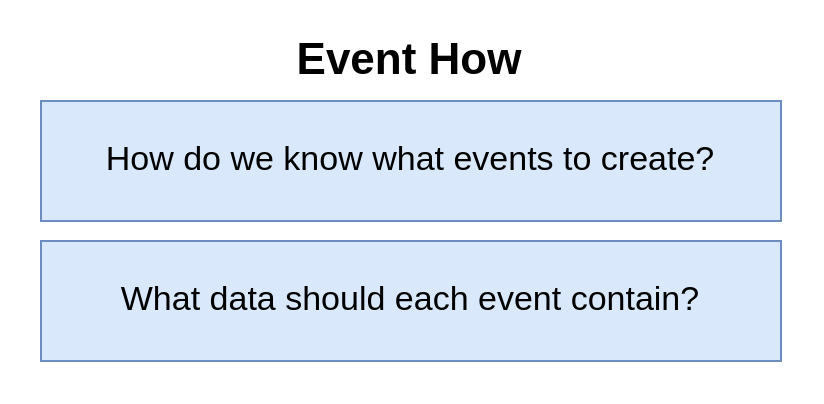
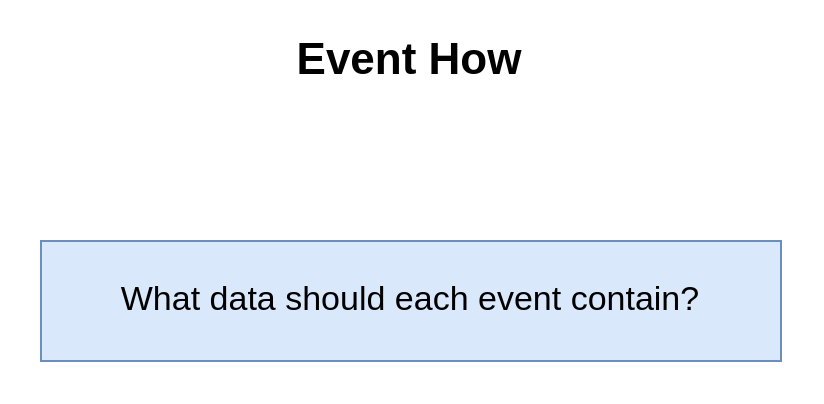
node "How do we know what events to create?": removed
